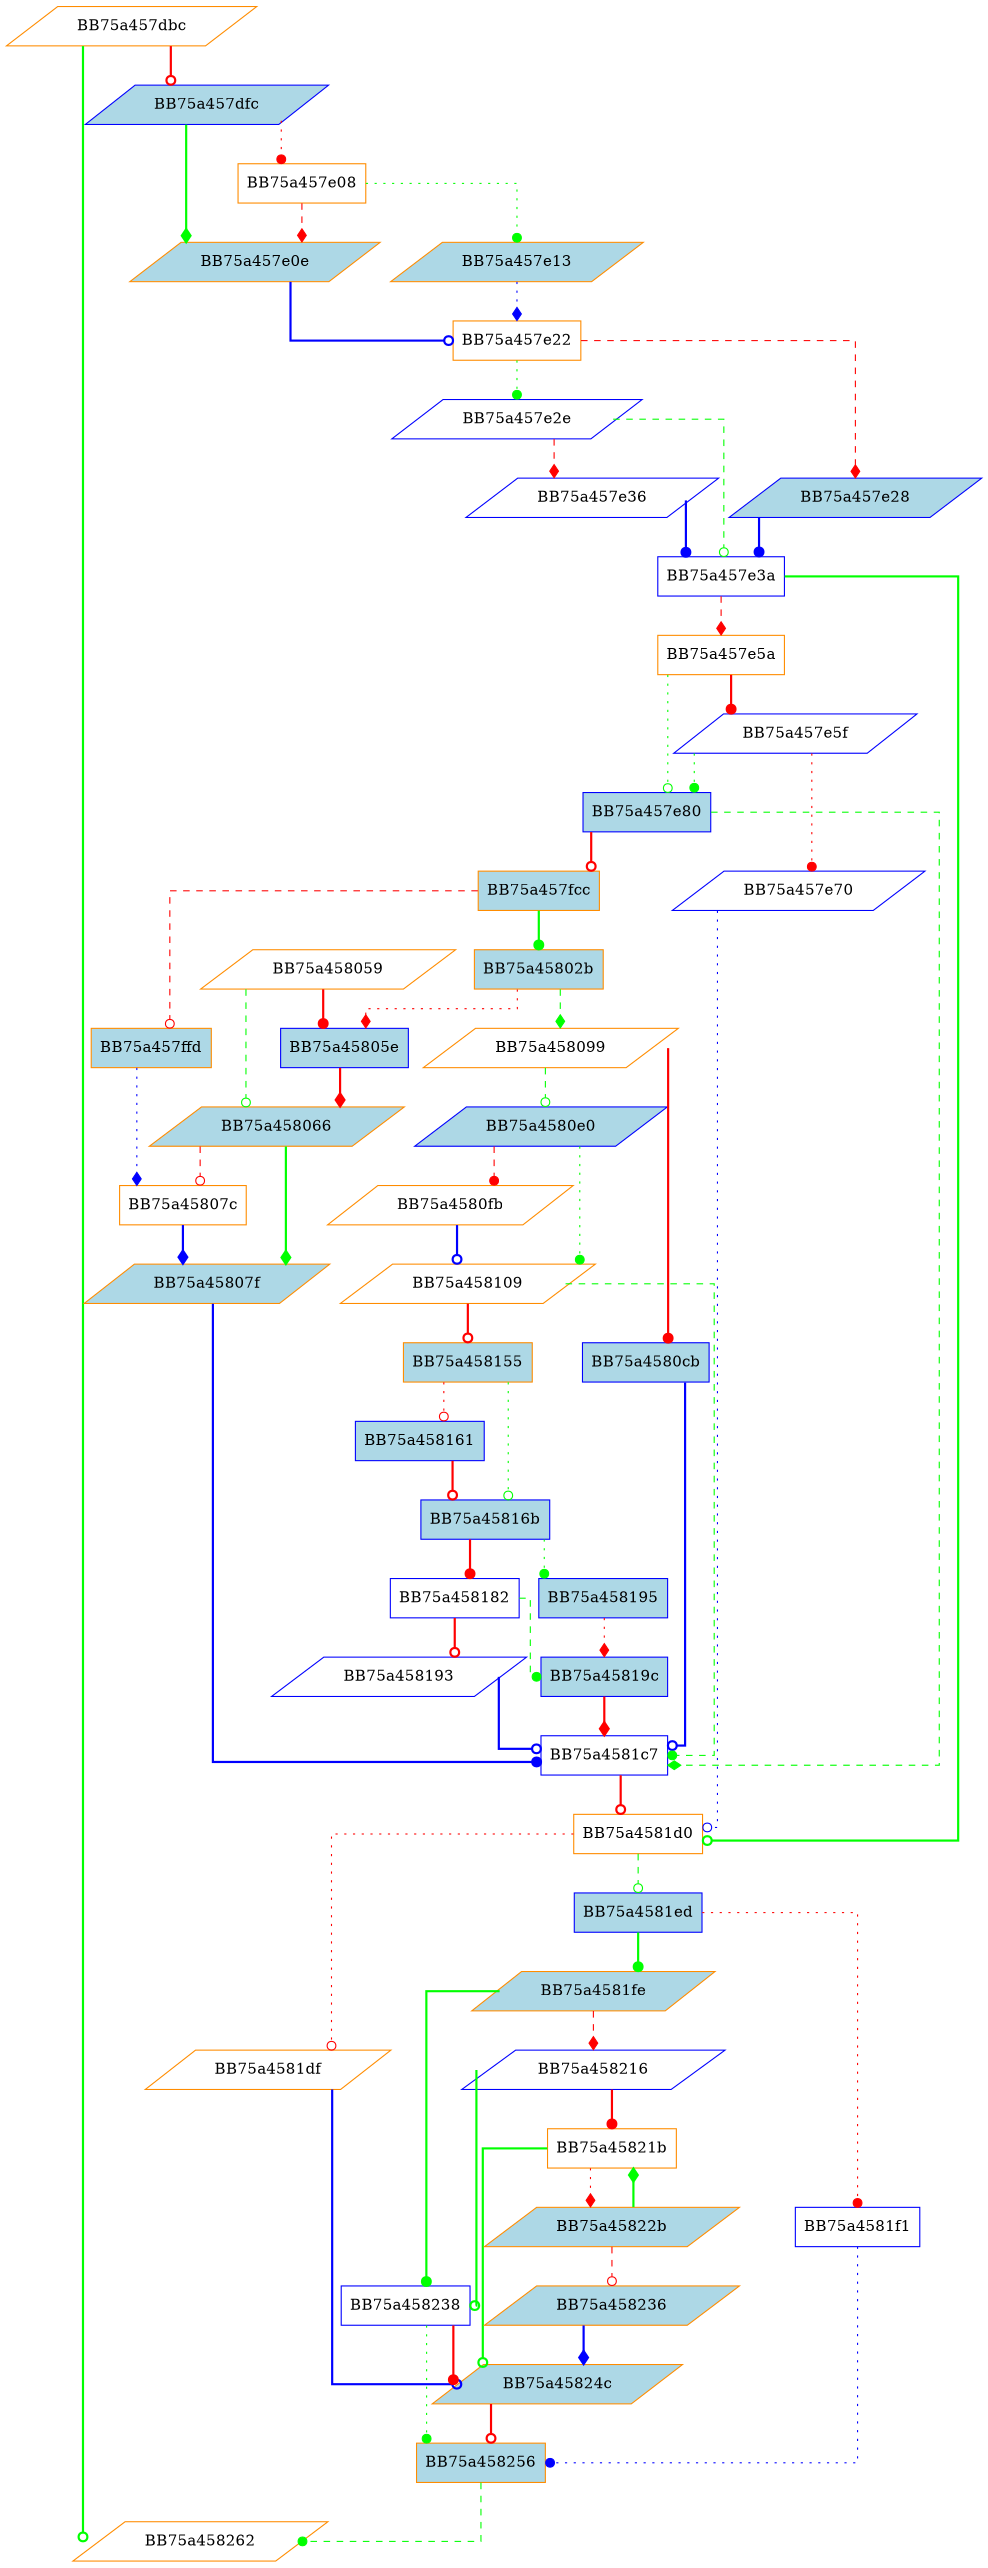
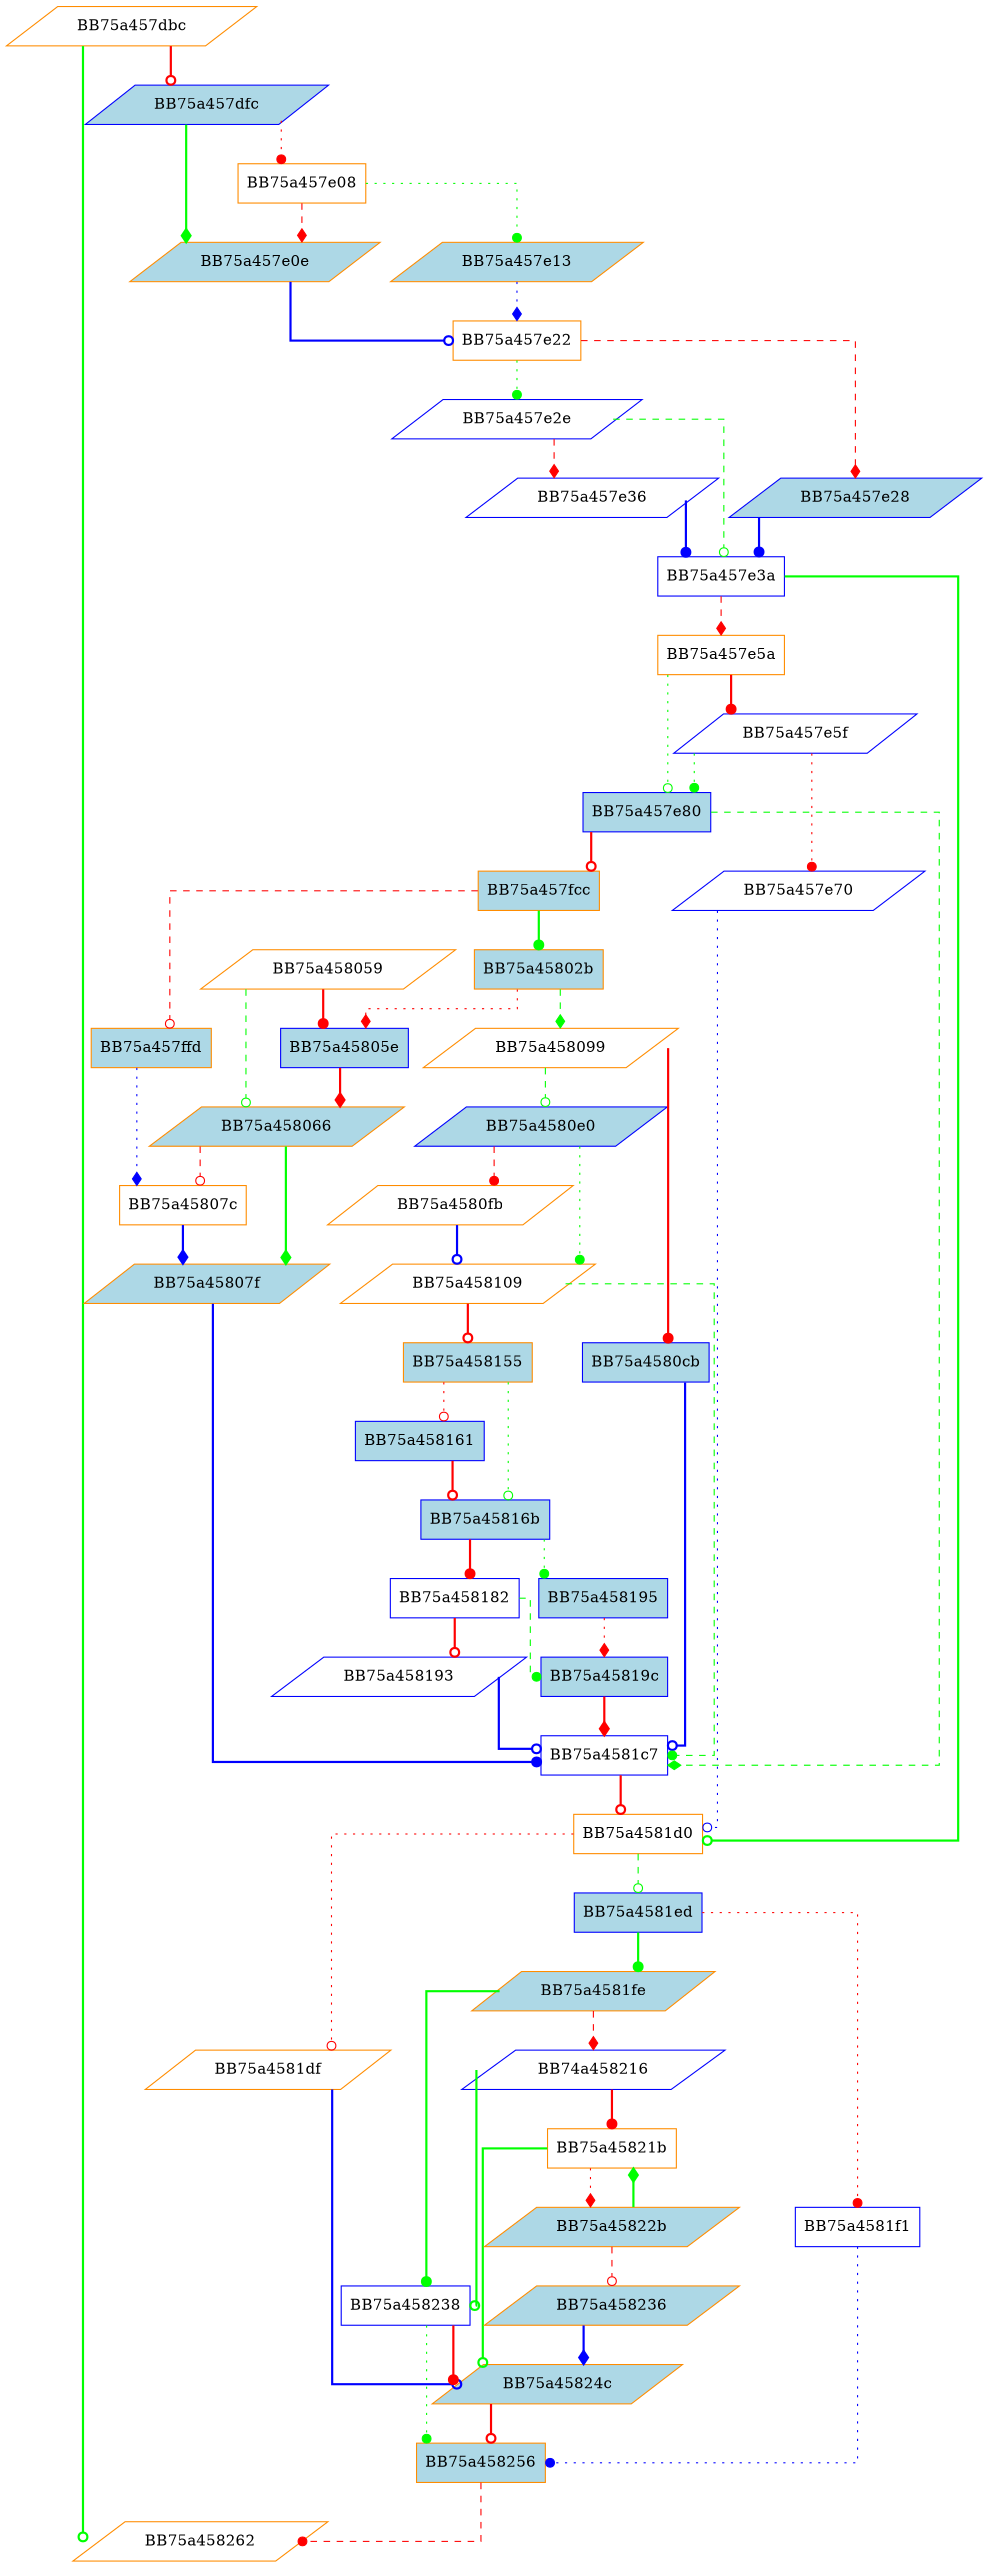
node "BB75a458216": label "BB75a458216" -> "BB74a458216"
edge "BB75a458256" -> "BB75a458262": color green -> red
